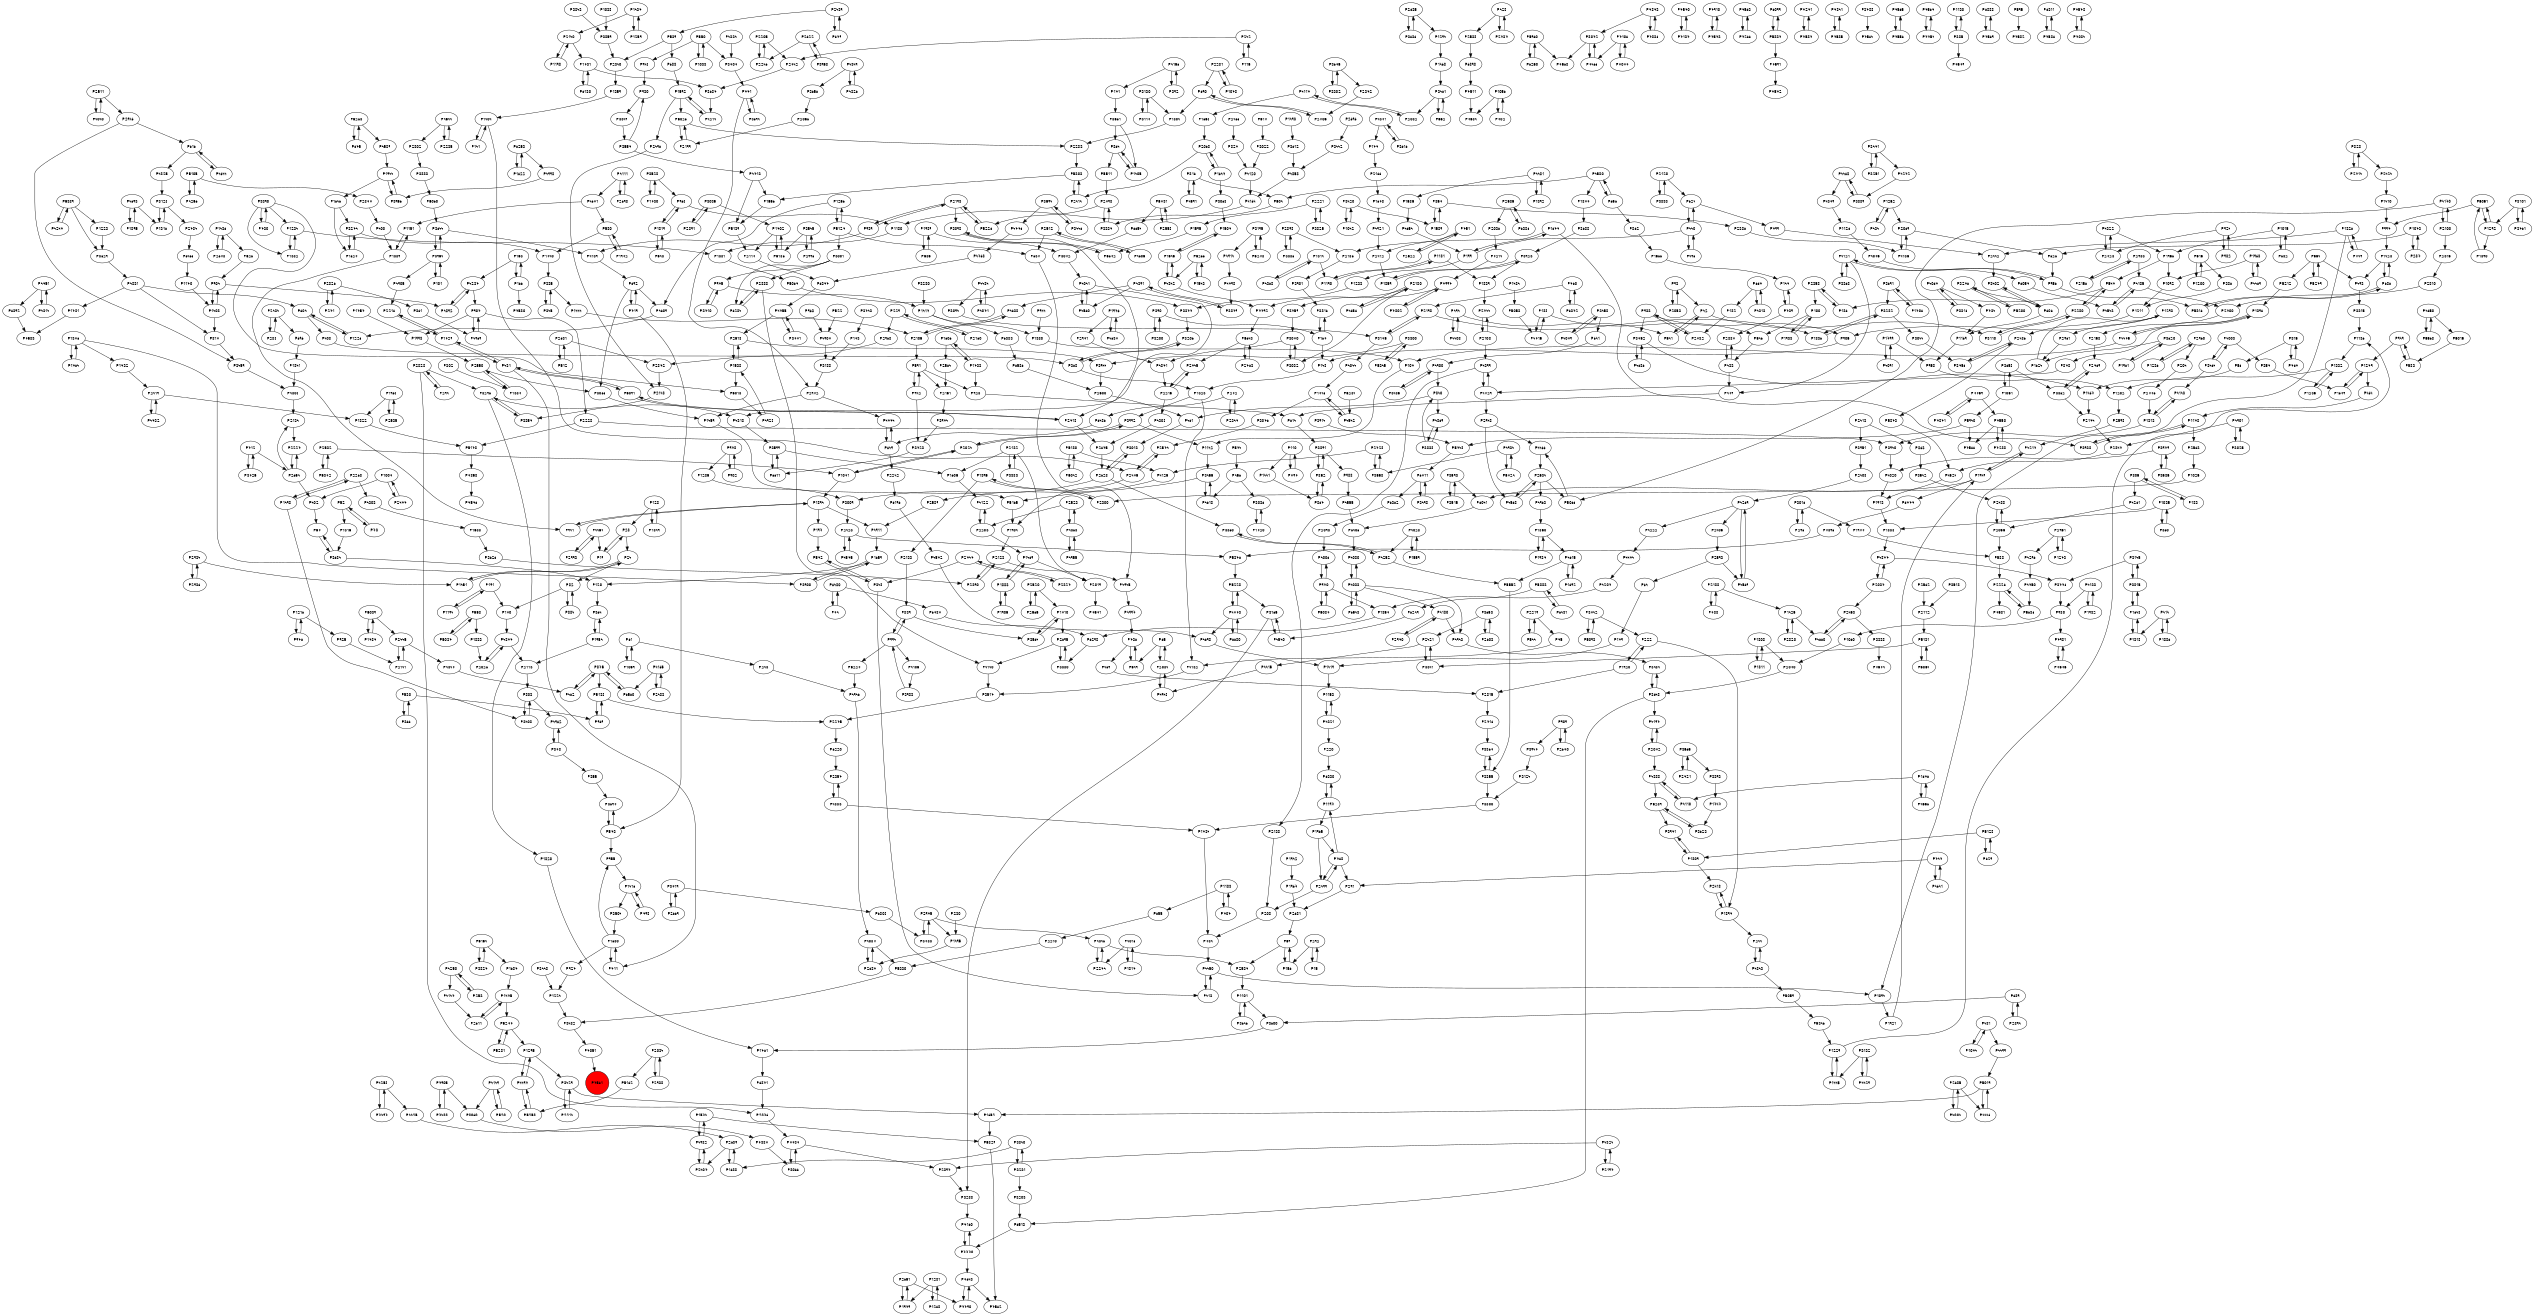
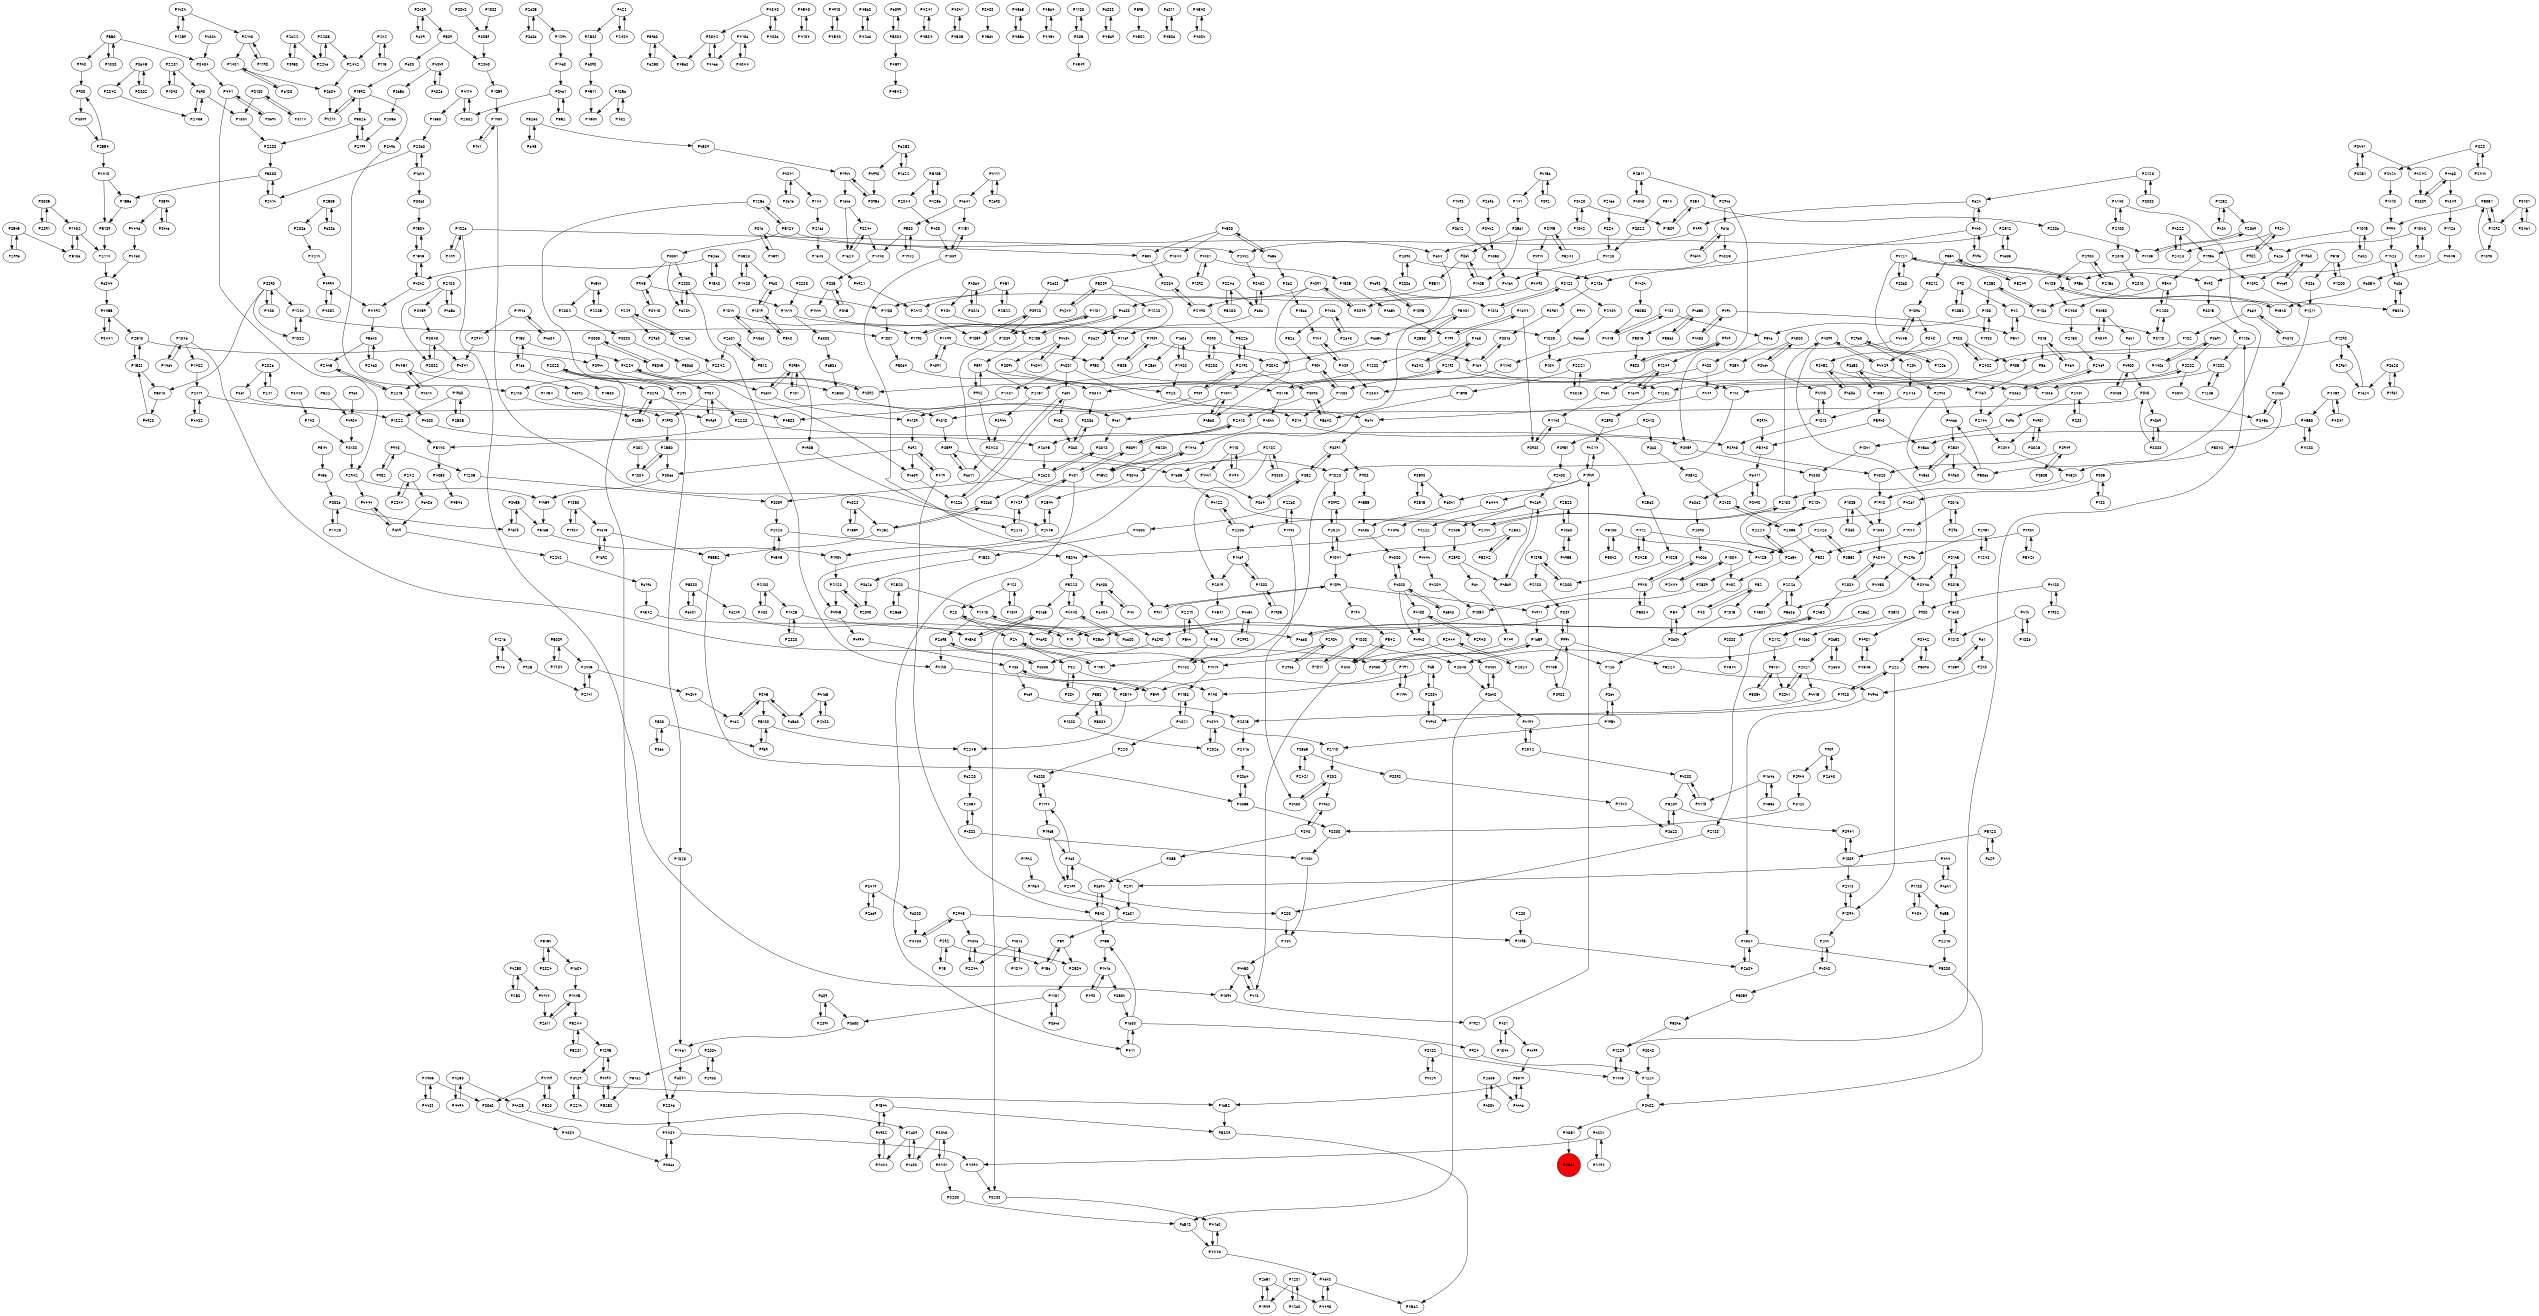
edge "P2887" -> "P433": removed
node "P1142": removed
edge "P456" -> "P4618": now "P3036" -> "P4618"
edge "P4963" -> "P1850": now "P4963" -> "P2108"
node "P3448": label "P3448" -> "P3048"
